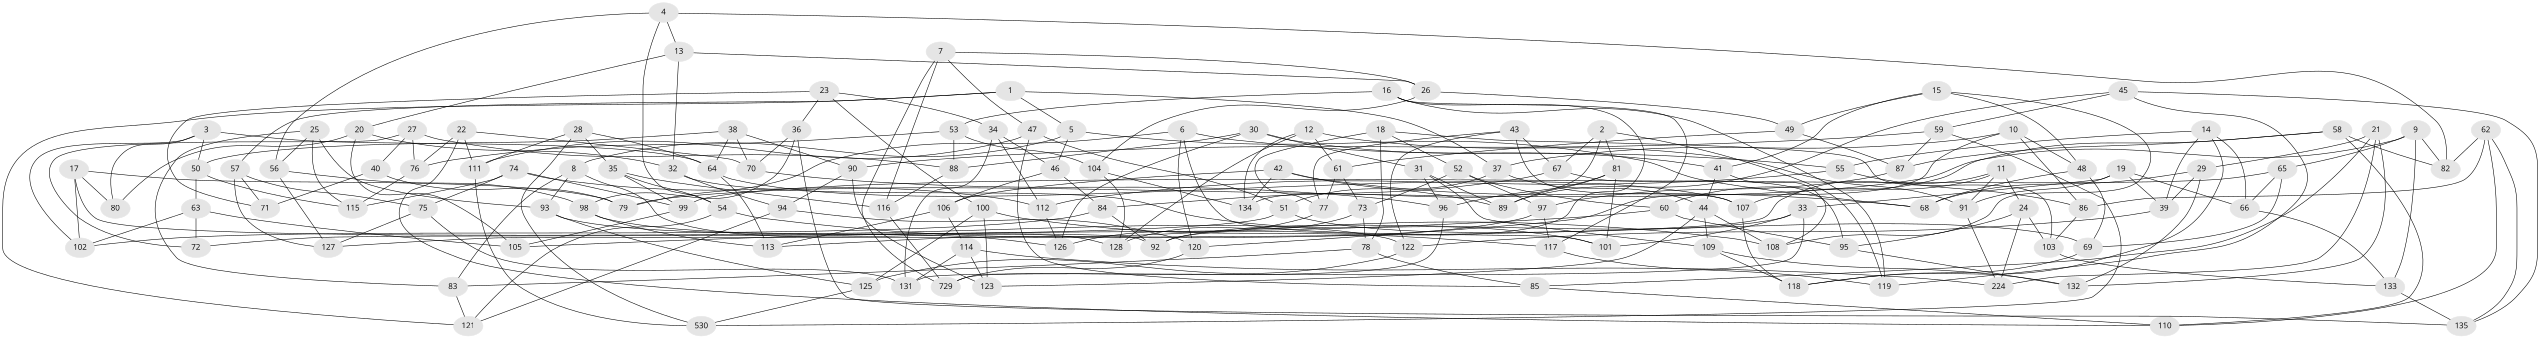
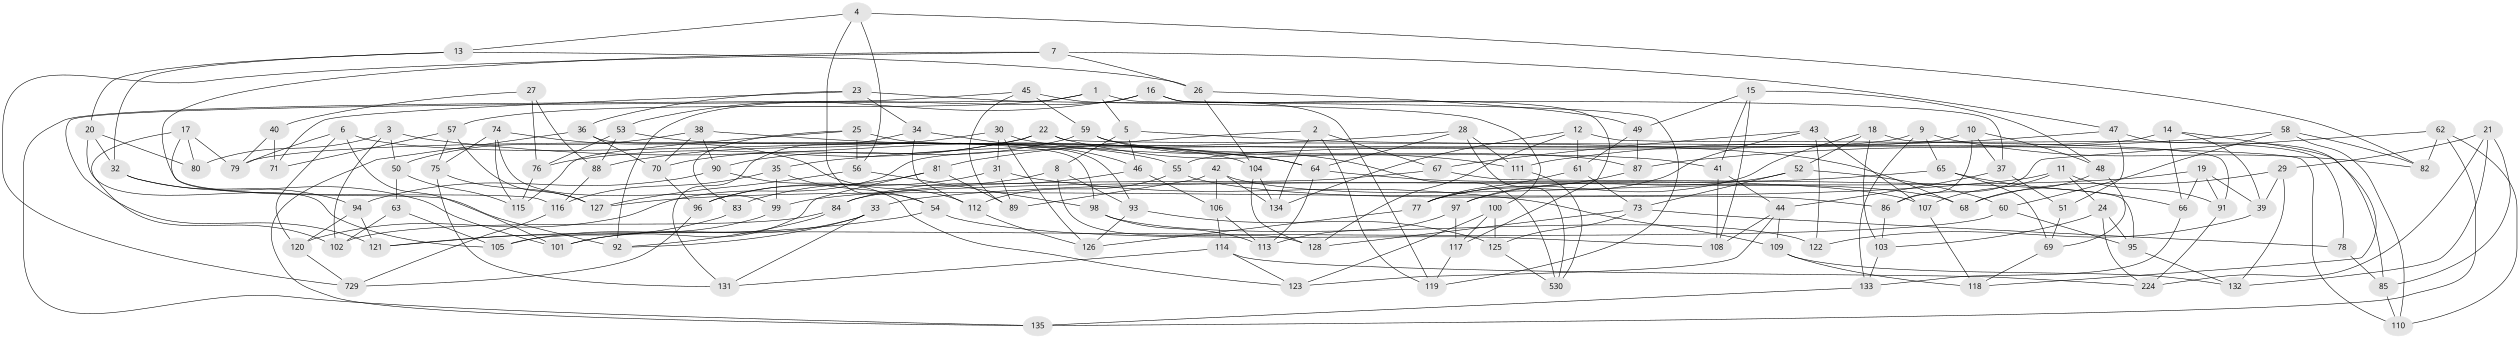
node "72": removed
edge "78" -- "83": removed
edge "122" -- "125": now "73" -- "125"
